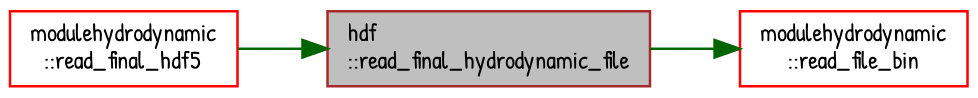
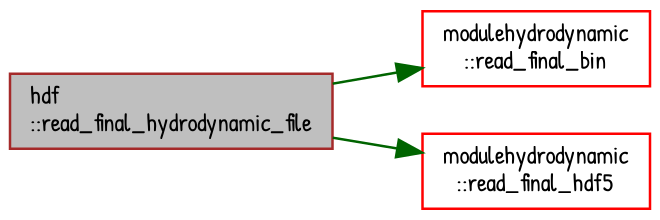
edge "modulehydrodynamic ::read_final_hdf5" -> "hdf ::read_final_hydrodynamic_file": reversed
node "modulehydrodynamic ::read_file_bin": label "modulehydrodynamic ::read_file_bin" -> "modulehydrodynamic ::read_final_bin"
